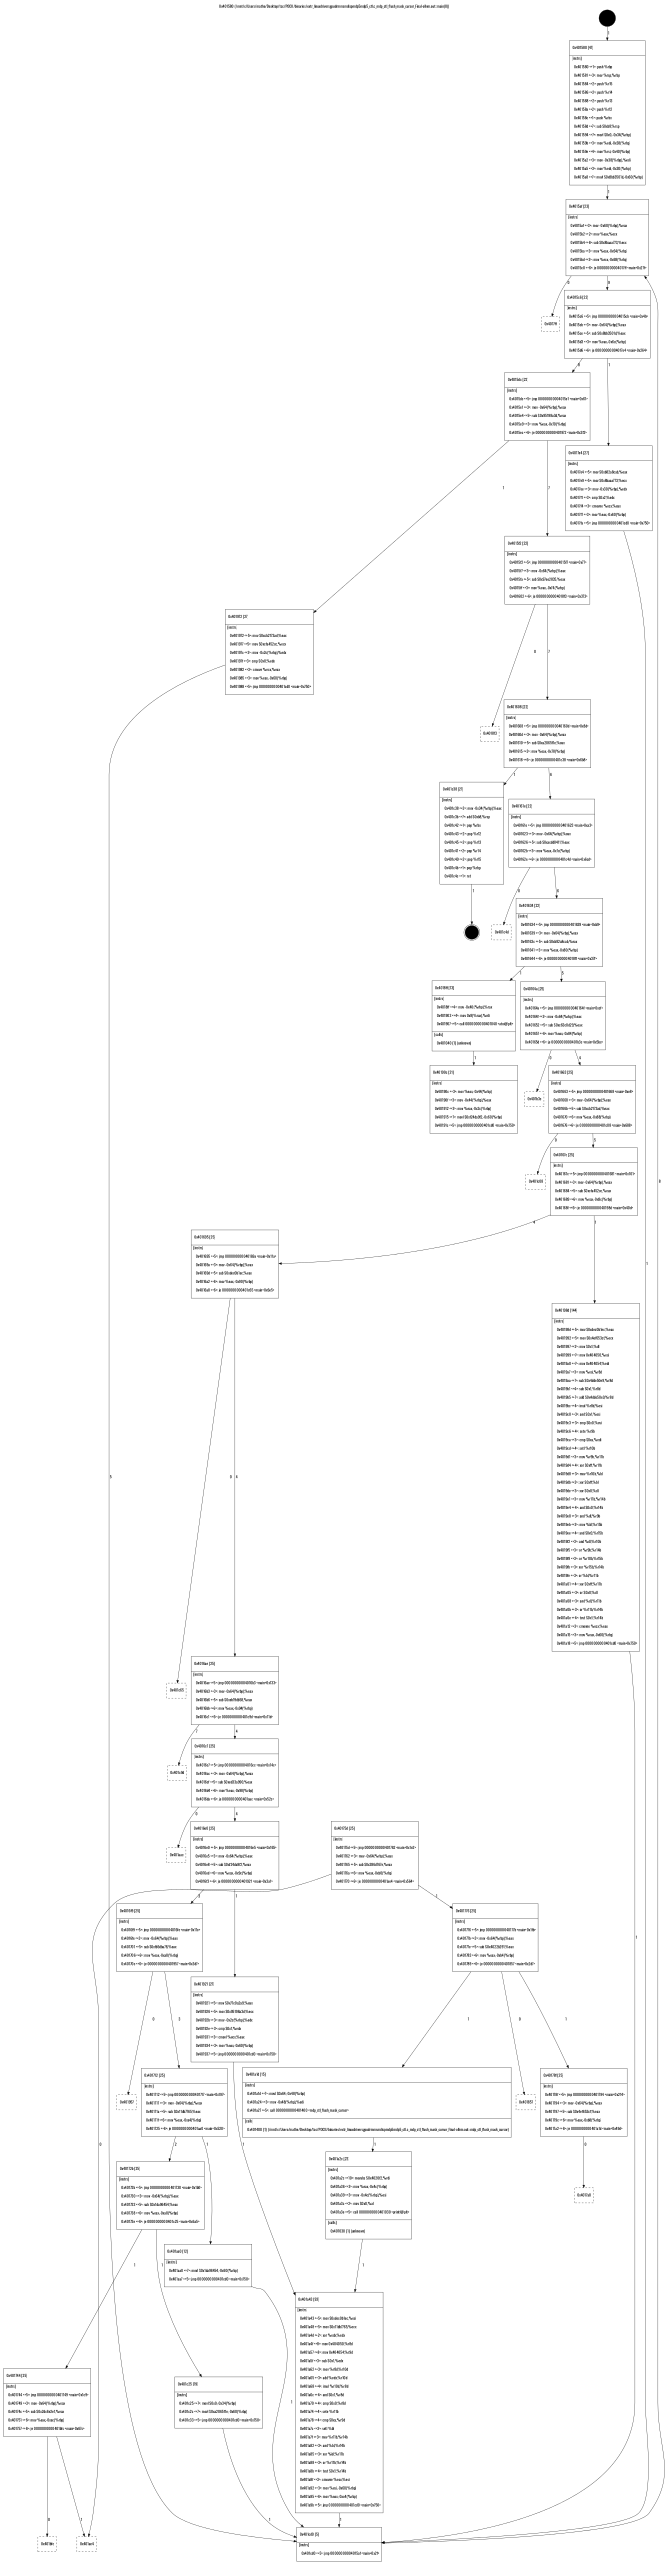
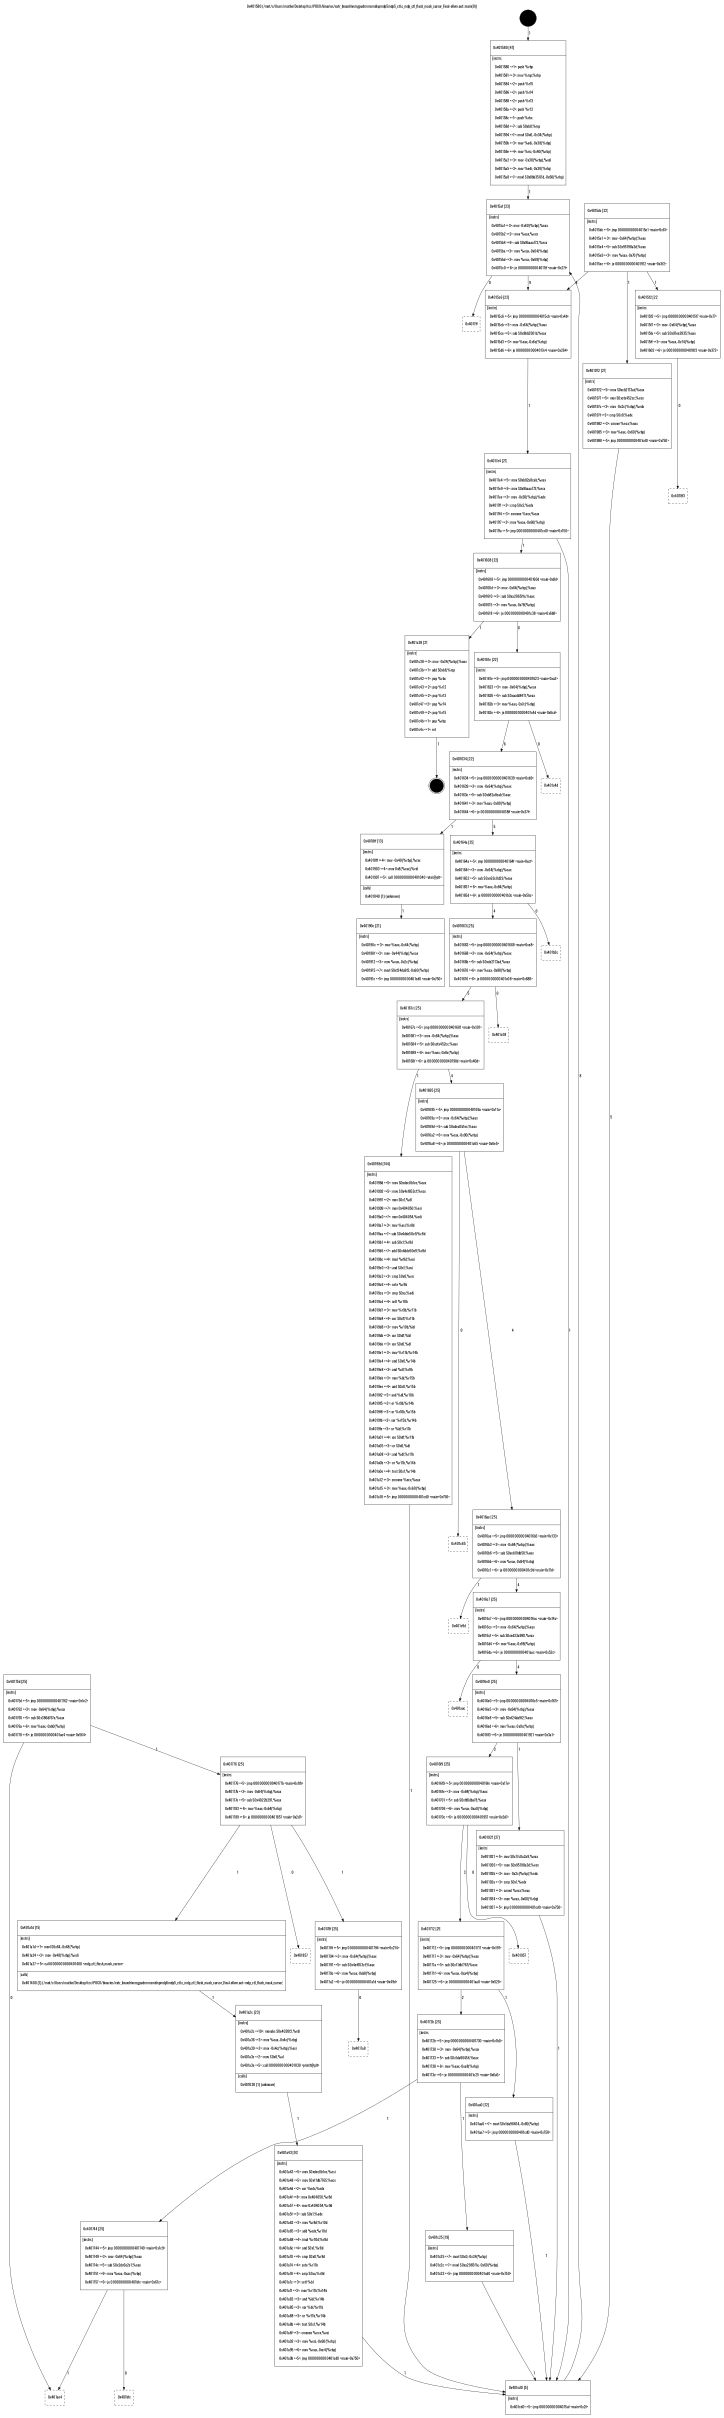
edge "0x4015c6 [22]" -> "0x4015dc [22]": reversed
edge "0x4015f2 [22]" -> "0x401608 [22]": now "0x4017e4 [27]" -> "0x401608 [22]"
edge "0x401921 [27]" -> "0x401a43 [93]": now "0x401921 [27]" -> "0x401cd0 [5]"
